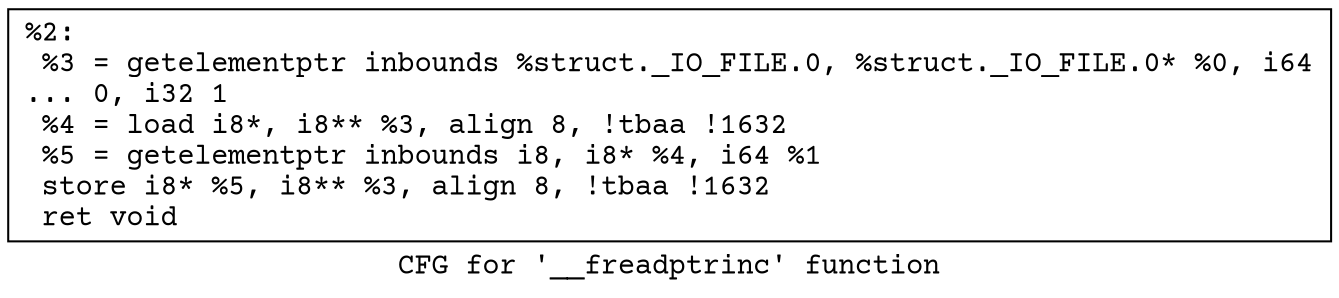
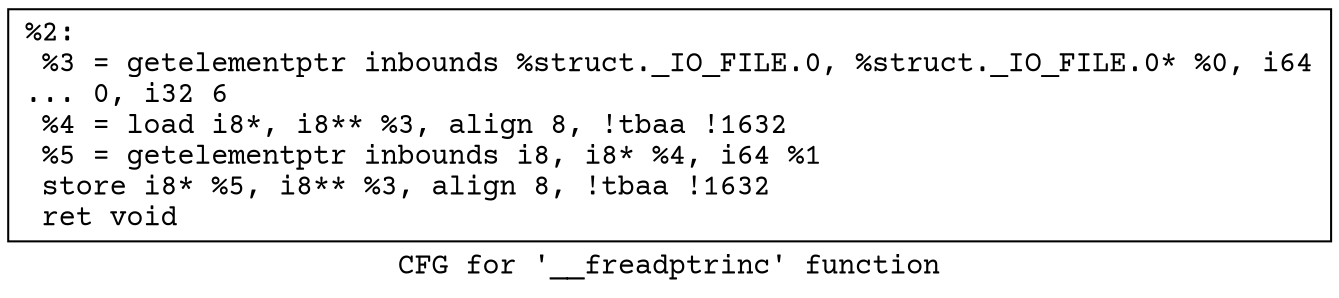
node "%2:": text "... 0, i32 1" -> "... 0, i32 6"
